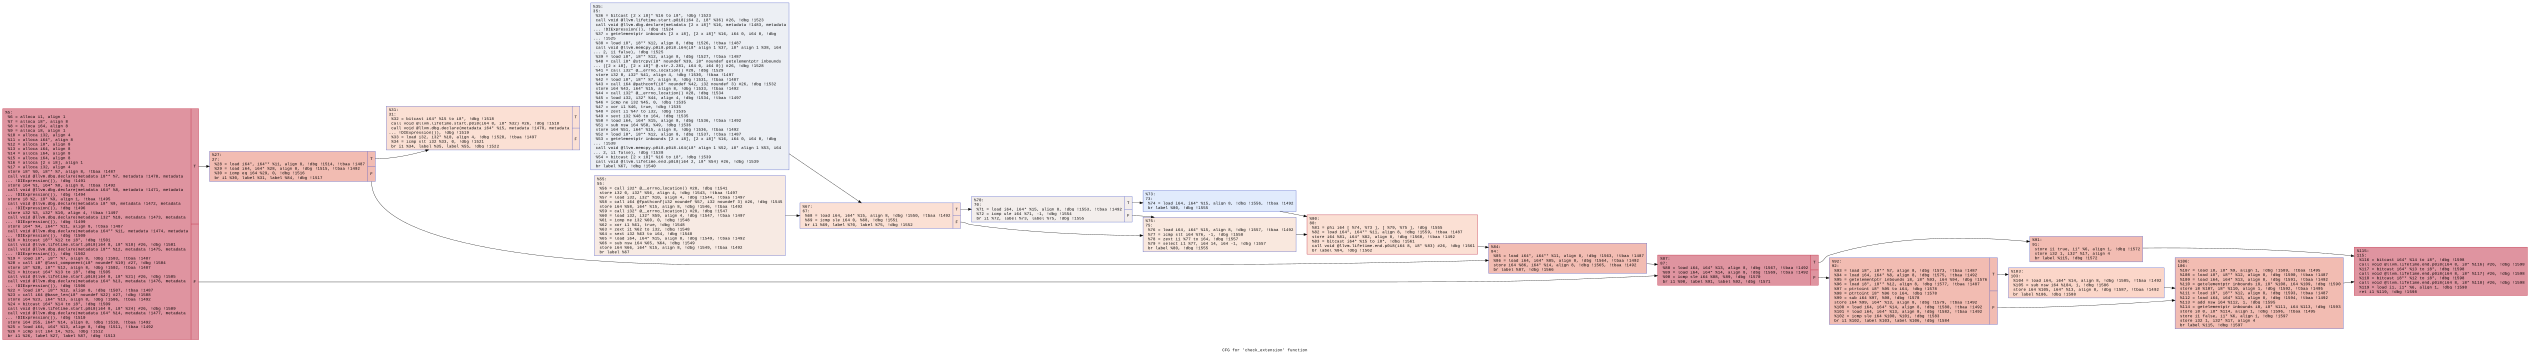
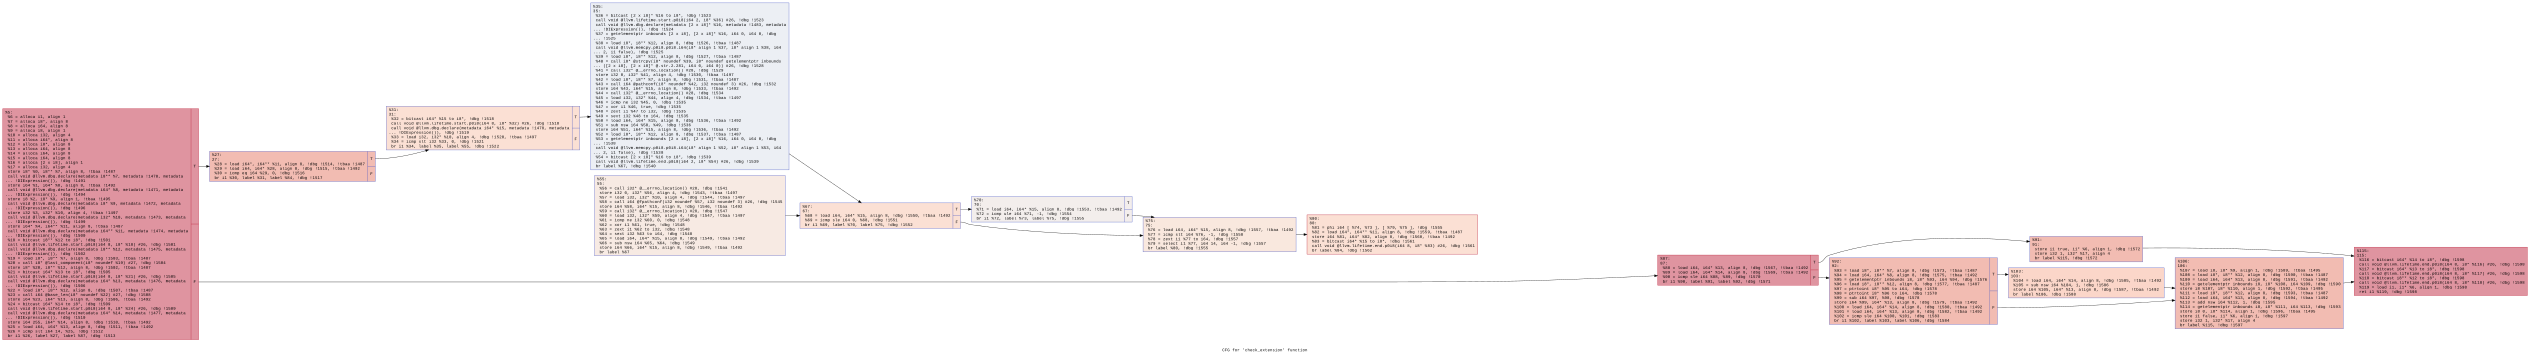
edge "%31:" -> "%35:": added
node "%73:": removed
node "%84:": removed
